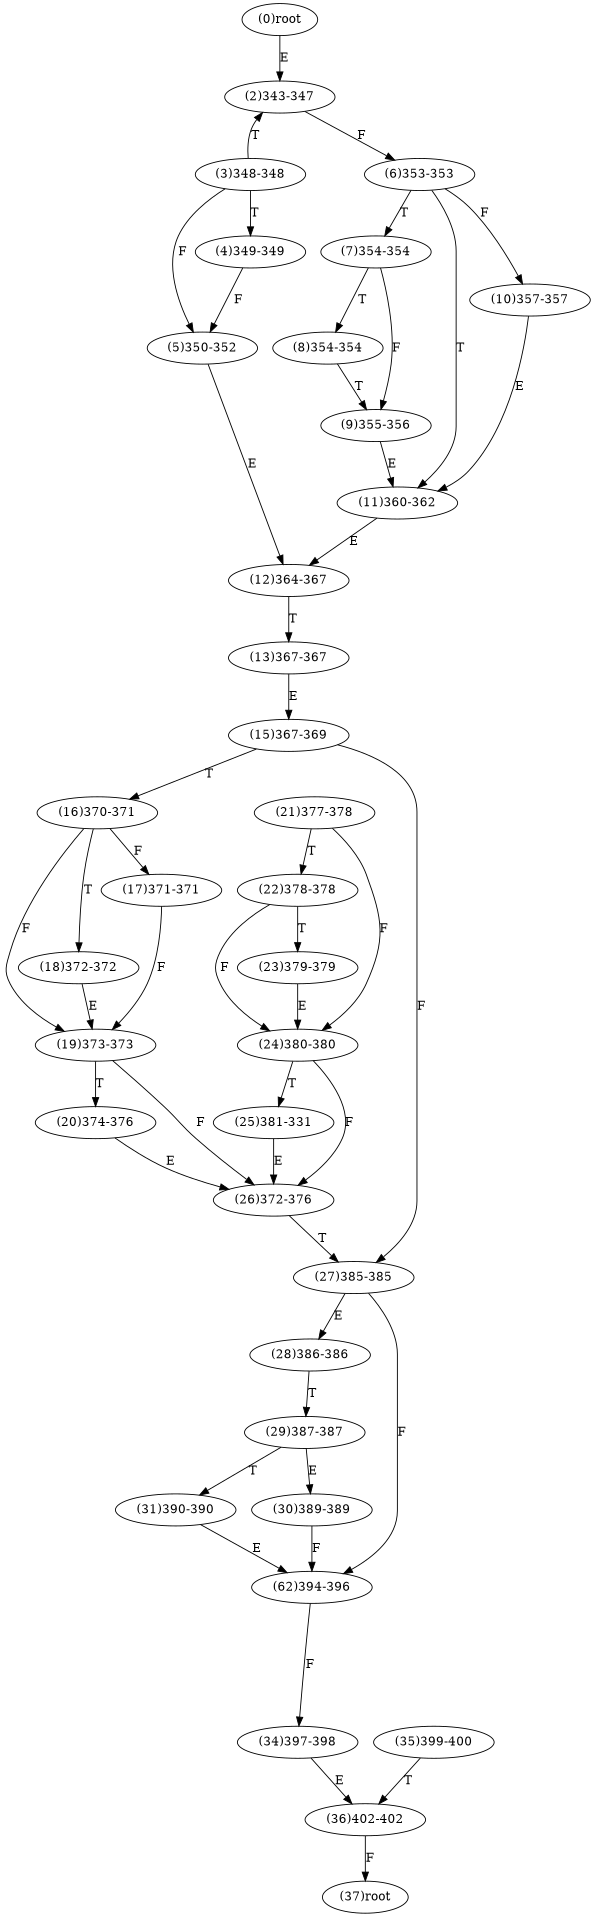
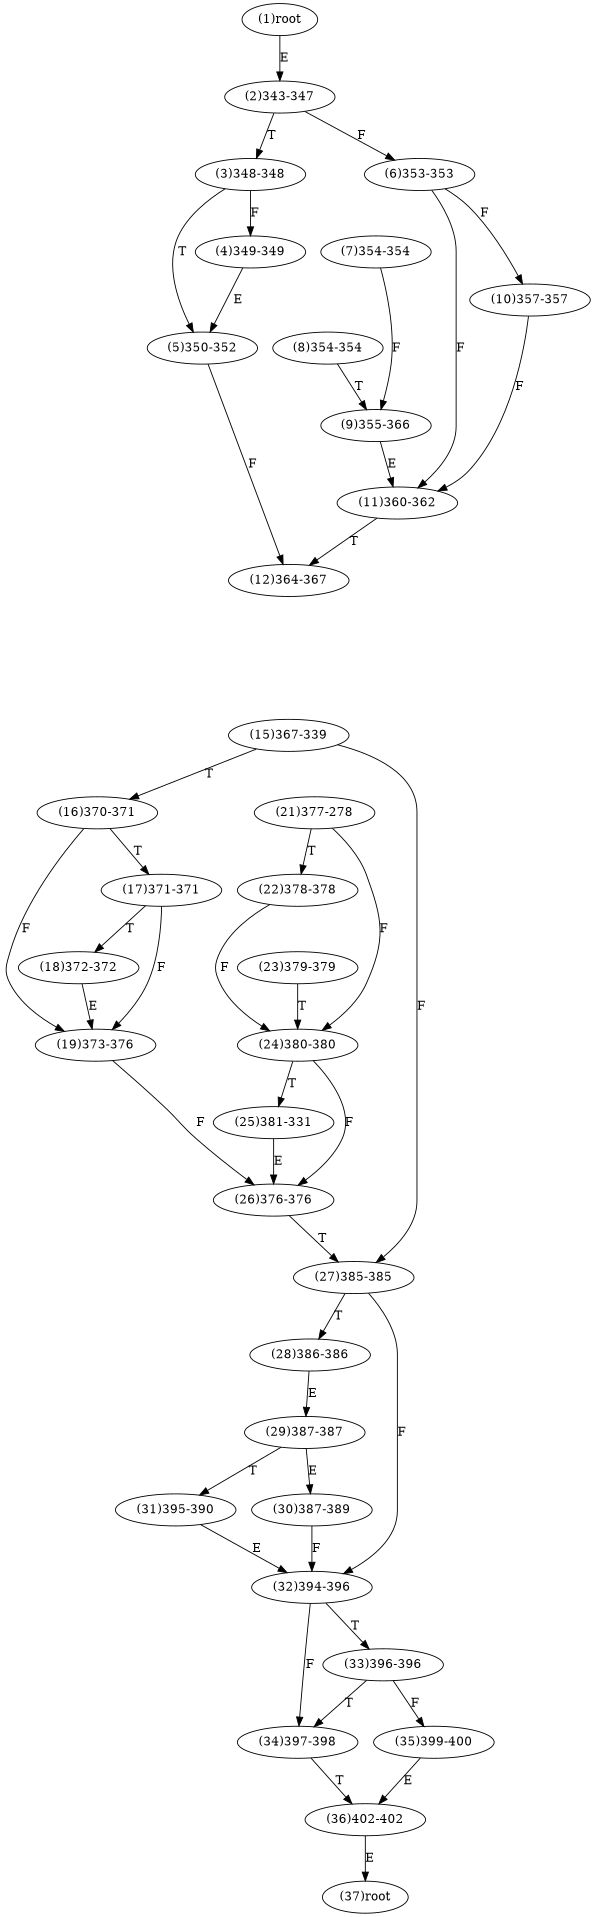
node "(0)root": label "(0)root" -> "(1)root"
edge "(3)348-348" -> "(2)343-347": reversed
edge "(6)353-353" -> "(7)354-354": removed, label "T"
edge "(3)348-348" -> "(4)349-349": label "T" -> "F"
edge "(3)348-348" -> "(5)350-352": label "F" -> "T"
edge "(7)354-354" -> "(8)354-354": removed, label "T"
edge "(4)349-349" -> "(5)350-352": label "F" -> "E"
edge "(6)353-353" -> "(11)360-362": label "T" -> "F"
edge "(10)357-357" -> "(11)360-362": label "E" -> "F"
node "(9)355-356": label "(9)355-356" -> "(9)355-366"
edge "(5)350-352" -> "(12)364-367": label "E" -> "F"
edge "(11)360-362" -> "(12)364-367": label "E" -> "T"
node "(13)367-367": removed
node "(15)367-369": label "(15)367-369" -> "(15)367-339"
node "(21)377-378": label "(21)377-378" -> "(21)377-278"
edge "(16)370-371" -> "(17)371-371": label "F" -> "T"
edge "(16)370-371" -> "(18)372-372": now "(17)371-371" -> "(18)372-372"
edge "(22)378-378" -> "(23)379-379": removed, label "T"
edge "(23)379-379" -> "(24)380-380": label "E" -> "T"
node "(19)373-373": label "(19)373-373" -> "(19)373-376"
node "(20)374-376": removed
node "(26)372-376": label "(26)372-376" -> "(26)376-376"
edge "(27)385-385" -> "(28)386-386": label "E" -> "T"
edge "(28)386-386" -> "(29)387-387": label "T" -> "E"
node "(31)390-390": label "(31)390-390" -> "(31)395-390"
node "(30)389-389": label "(30)389-389" -> "(30)387-389"
node "(62)394-396": label "(62)394-396" -> "(32)394-396"
node "(33)396-396": added
edge "(34)397-398" -> "(36)402-402": label "E" -> "T"
edge "(35)399-400" -> "(36)402-402": label "T" -> "E"
edge "(36)402-402" -> "(37)root": label "F" -> "E"
